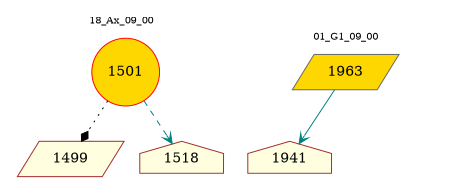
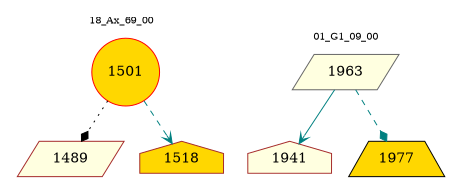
cluster "18_Ax_09_00": label "18_Ax_09_00" -> "18_Ax_69_00"
node "1963": fillcolor gold -> lightyellow
node "1499": label "1499" -> "1489"
node "1518": fillcolor lightyellow -> gold
node "1977": added
